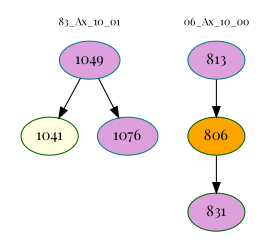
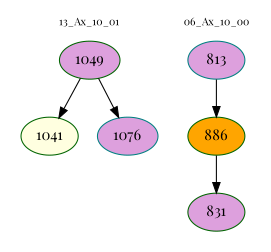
cluster "83_Ax_10_01": label "83_Ax_10_01" -> "13_Ax_10_01"
node "1049": color teal -> darkgreen
node "806": label "806" -> "886"
